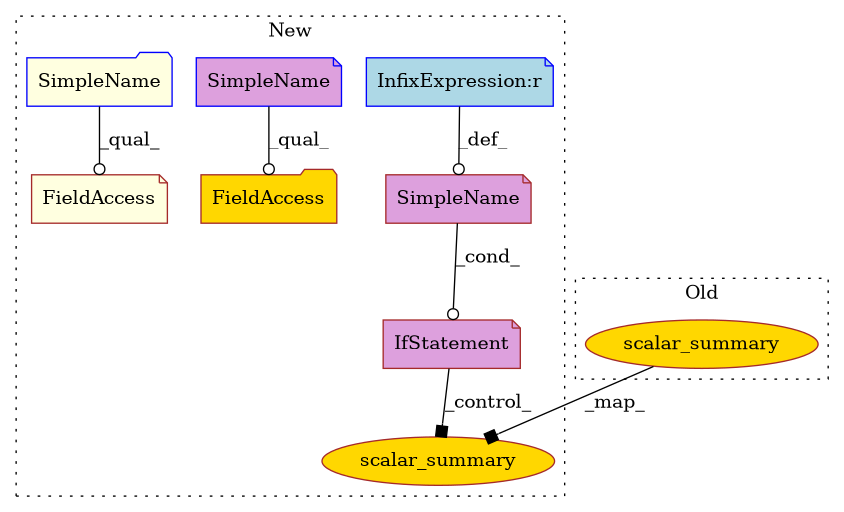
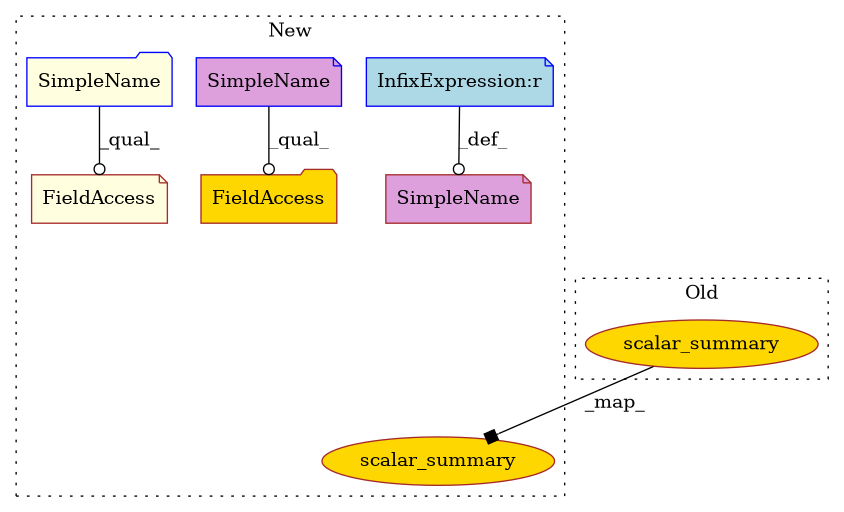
node "IfStatement": removed
